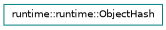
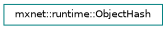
node "runtime::runtime::ObjectHash": label "runtime::runtime::ObjectHash" -> "mxnet::runtime::ObjectHash"
